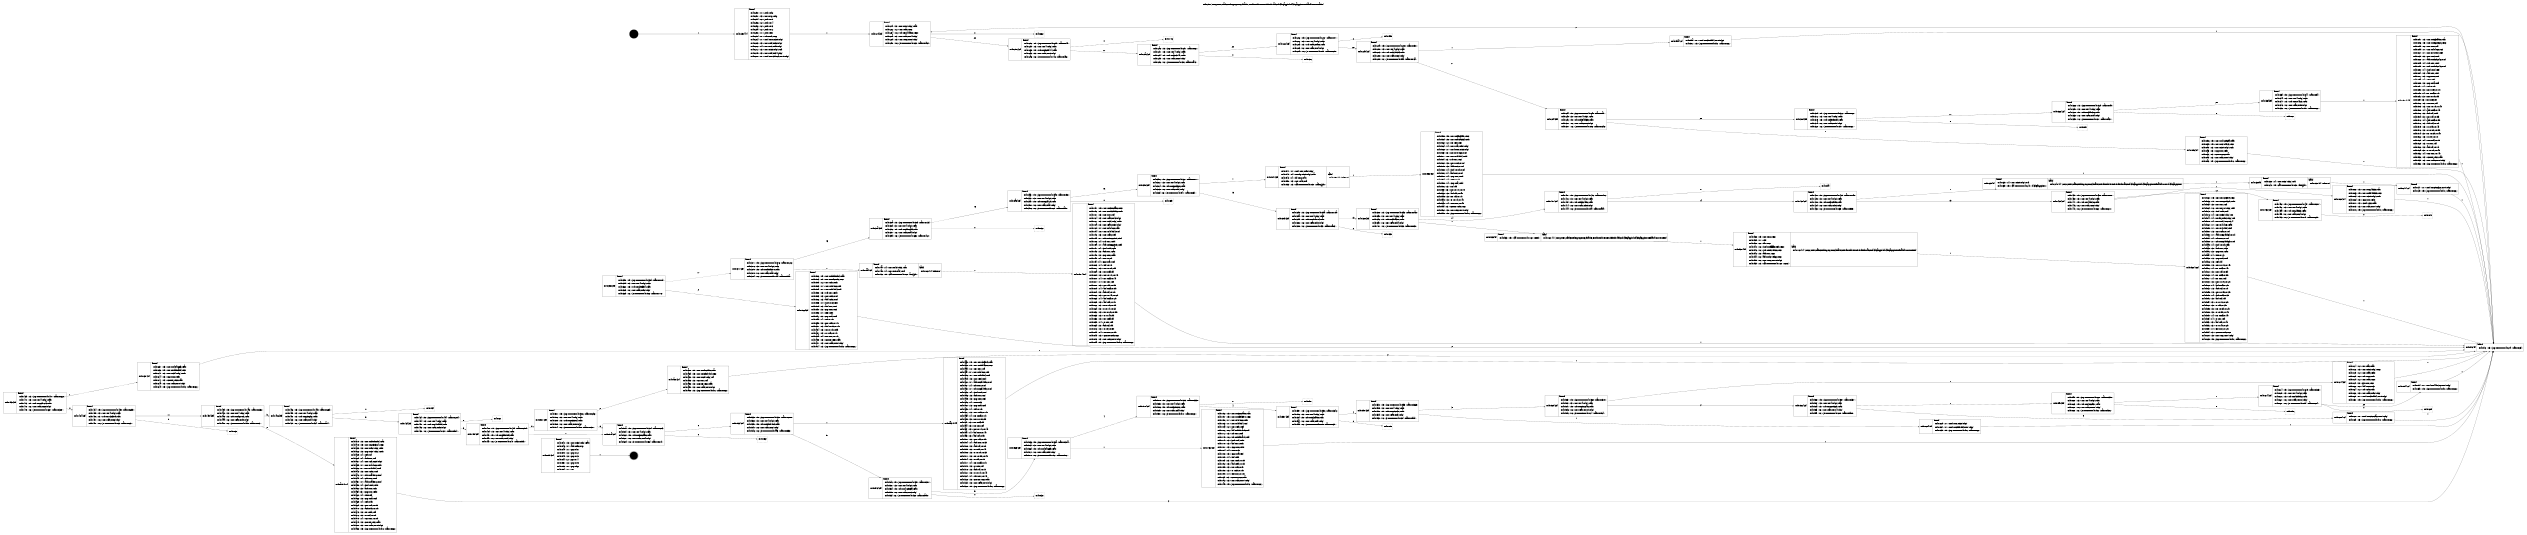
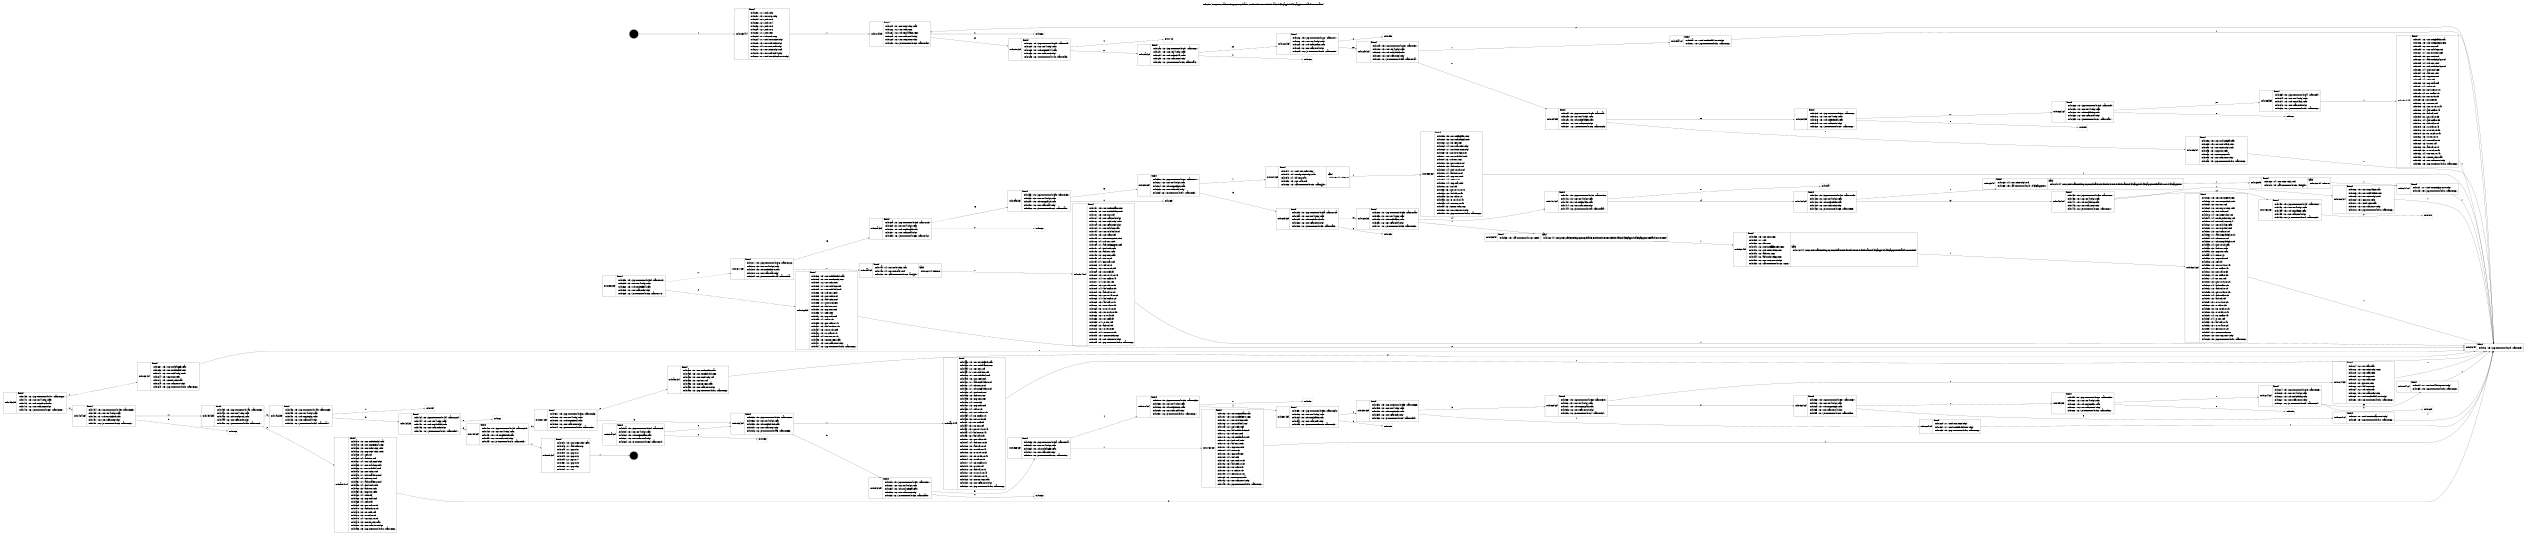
edge "0x401501 [25]" -> "0x40151a [25]": now "0x401501 [25]" -> "0x401533 [25]"
edge "0x4014e8 [25]" -> "0x40151a [25]": now "0x4014e8 [25]" -> "0x401e40 [21]"
